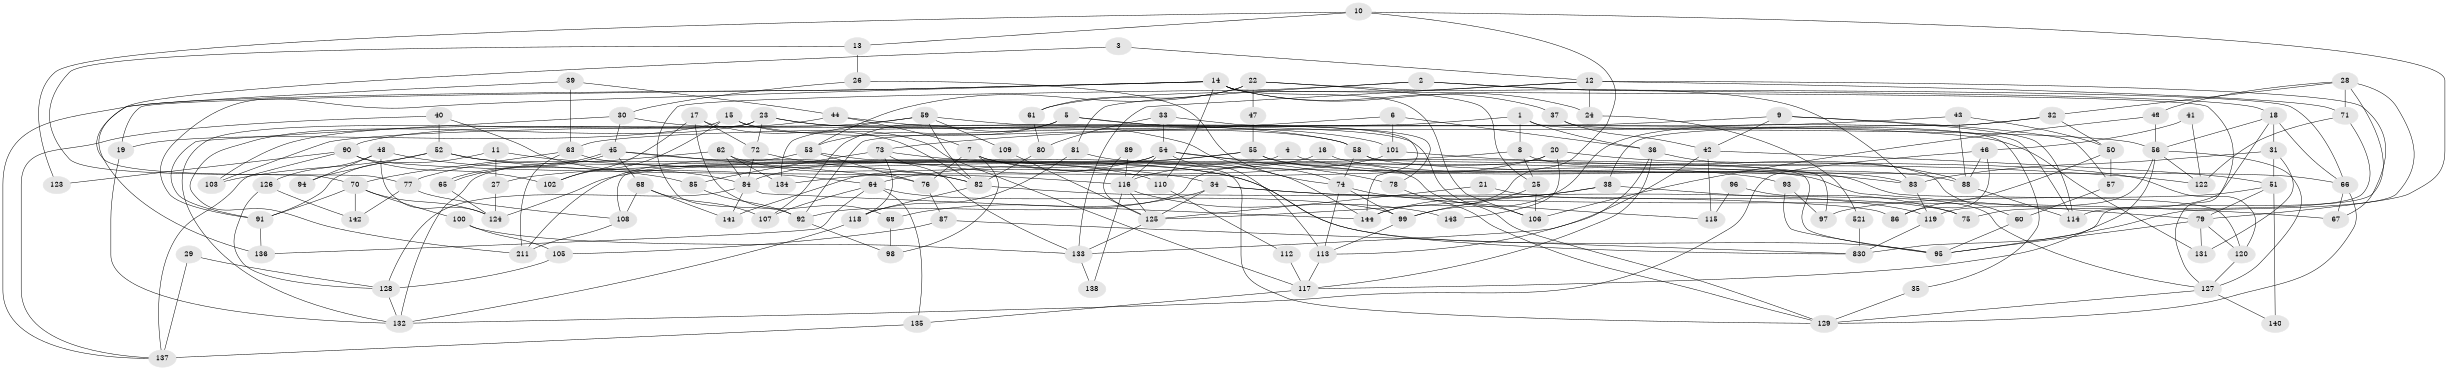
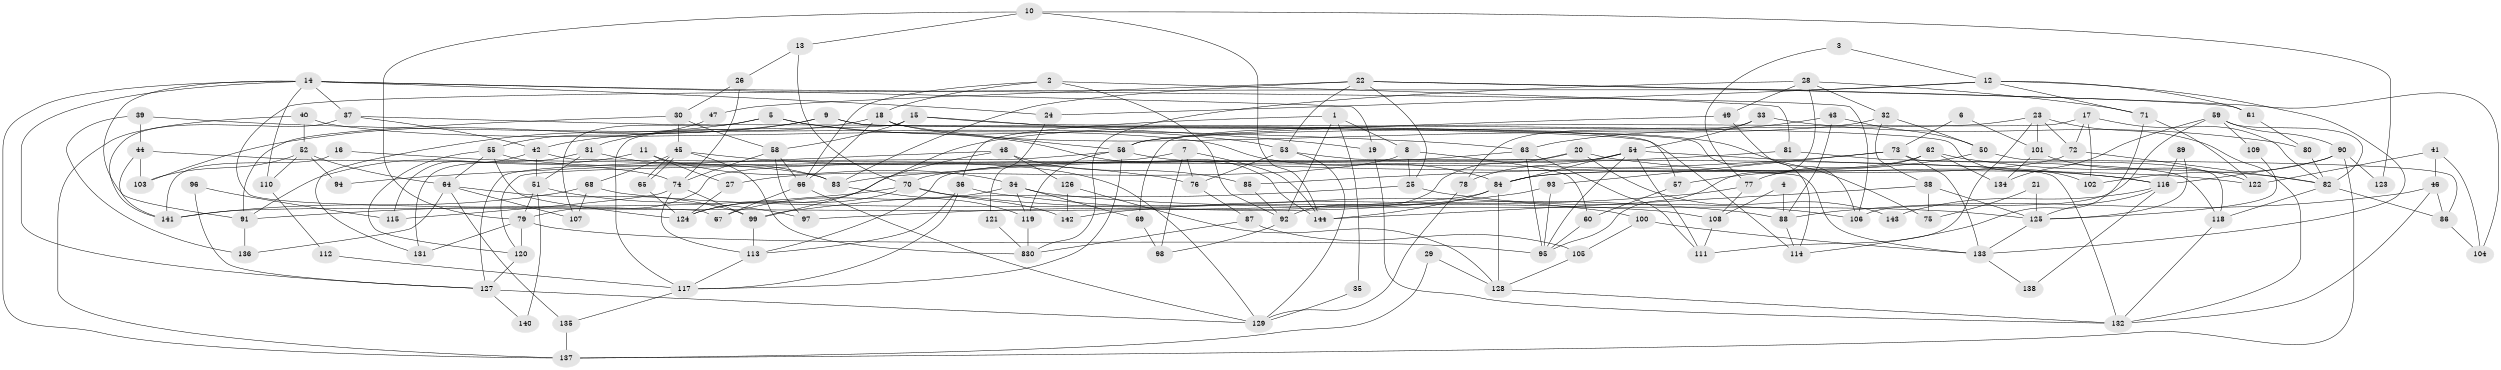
edge "37" -- "141": added
edge "44" -- "7": now "44" -- "141"
edge "6" -- "36": removed
node "521": label "521" -> "121"
node "211": label "211" -> "111"
node "104": added
